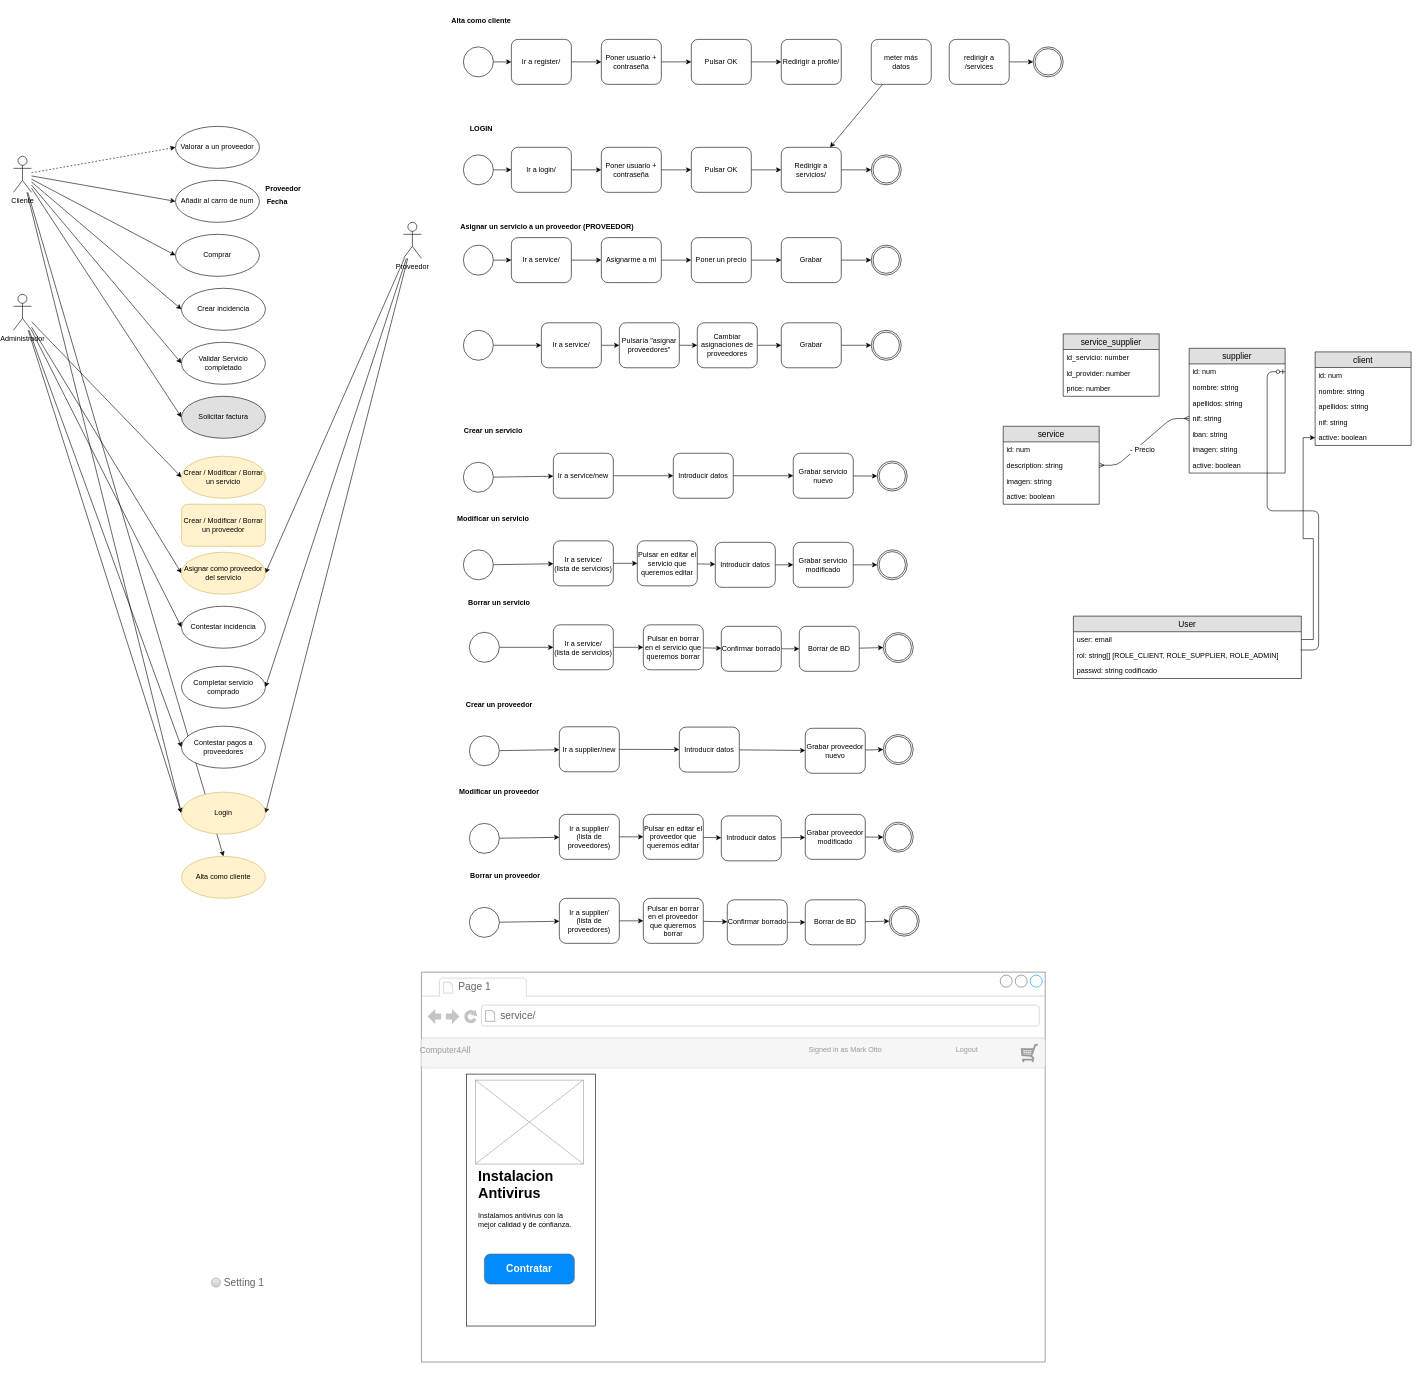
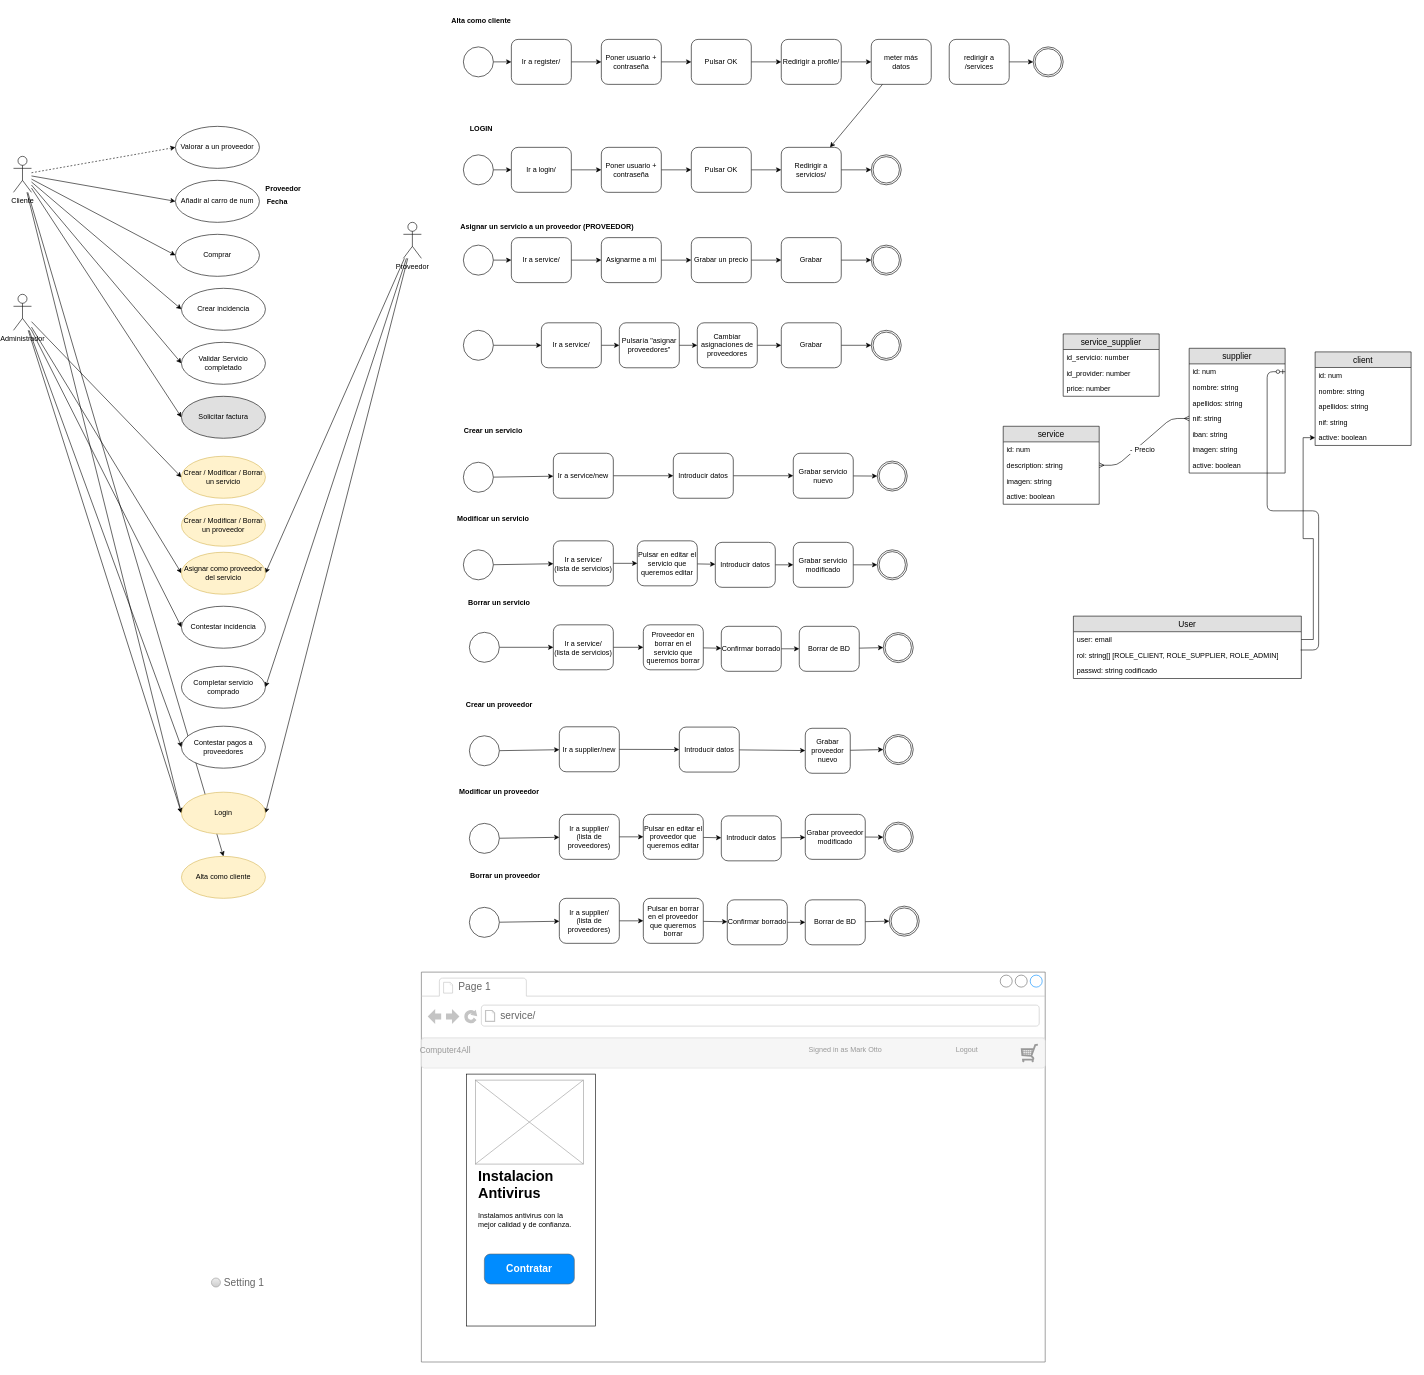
edge "Redirigir a profile/" -> "meter más datos": added
node "Poner un precio": label "Poner un precio" -> "Grabar un precio"
node "Crear / Modificar / Borrar un proveedor": shape rounded rectangle -> ellipse
node "Pulsar en borrar en el servicio que queremos borrar": label "Pulsar en borrar en el servicio que queremos borrar" -> "Proveedor en borrar en el servicio que queremos borrar"
node "Grabar proveedor nuevo": size 60x45 -> 45x45
